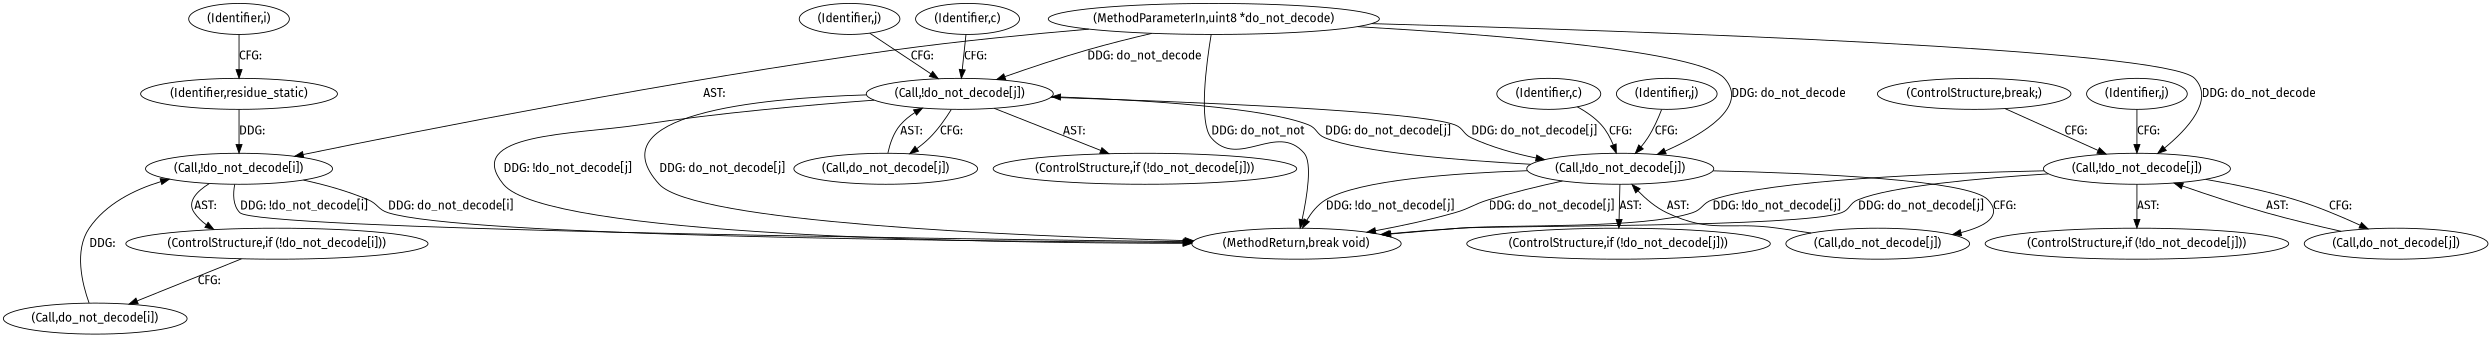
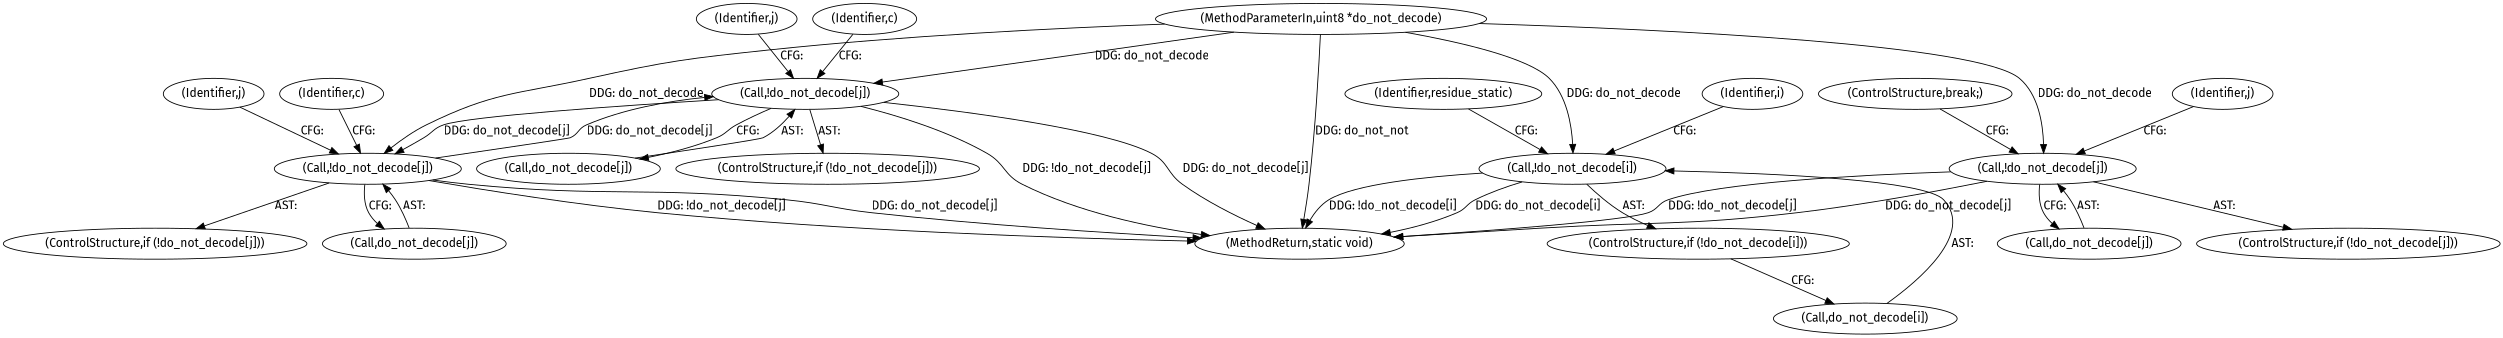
edge "(Identifier,i)" -> "(Identifier,residue_static)": now "(Identifier,i)" -> "(Call,!do_not_decode[i])"
edge "(MethodParameterIn,uint8 *do_not_decode)" -> "(Call,!do_not_decode[i])": label "AST: " -> "DDG: do_not_decode"
edge "(Identifier,residue_static)" -> "(Call,!do_not_decode[i])": label "DDG: " -> "CFG: "
edge "(Call,do_not_decode[i])" -> "(Call,!do_not_decode[i])": label "DDG: " -> "AST: "
node "(MethodReturn,break void)": label "(MethodReturn,break void)" -> "(MethodReturn,static void)"
